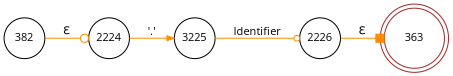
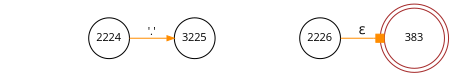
node "382": removed
edge "3225" -> "2226": removed, label "Identifier"
node "363": label "363" -> "383"
